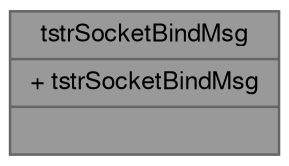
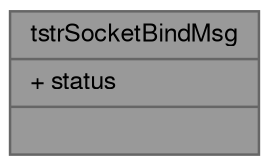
node "tstrSocketBindMsg": text "+ tstrSocketBindMsg" -> "+ status"
